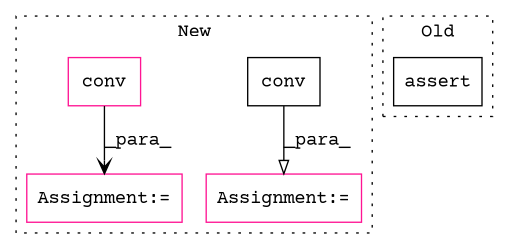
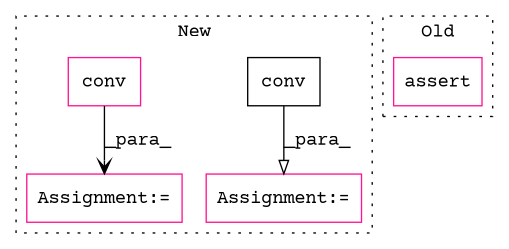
node "assert": color black -> deeppink
